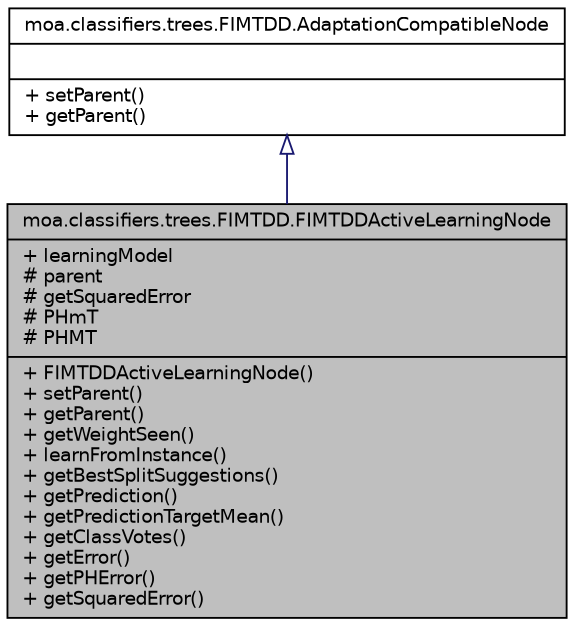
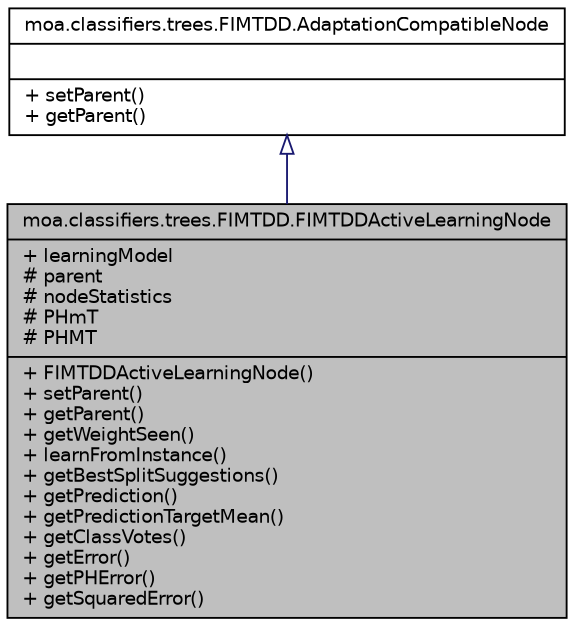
node "moa.classifiers.trees.FIMTDD.FIMTDDActiveLearningNode": text "# getSquaredError" -> "# nodeStatistics"
